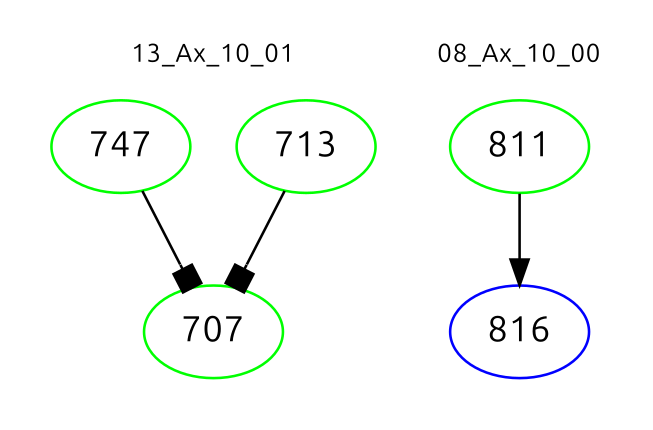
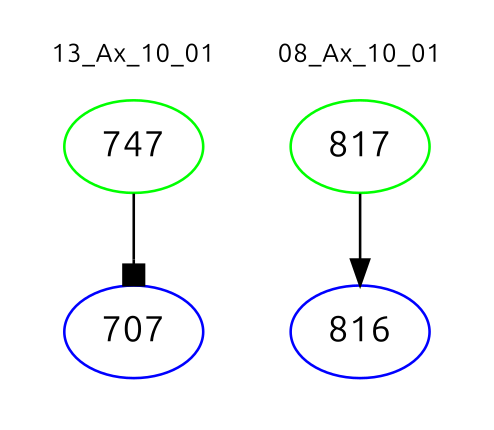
cluster "08_Ax_10_00": label "08_Ax_10_00" -> "08_Ax_10_01"
node "713": removed
node "811": label "811" -> "817"
node "707": color green -> blue
